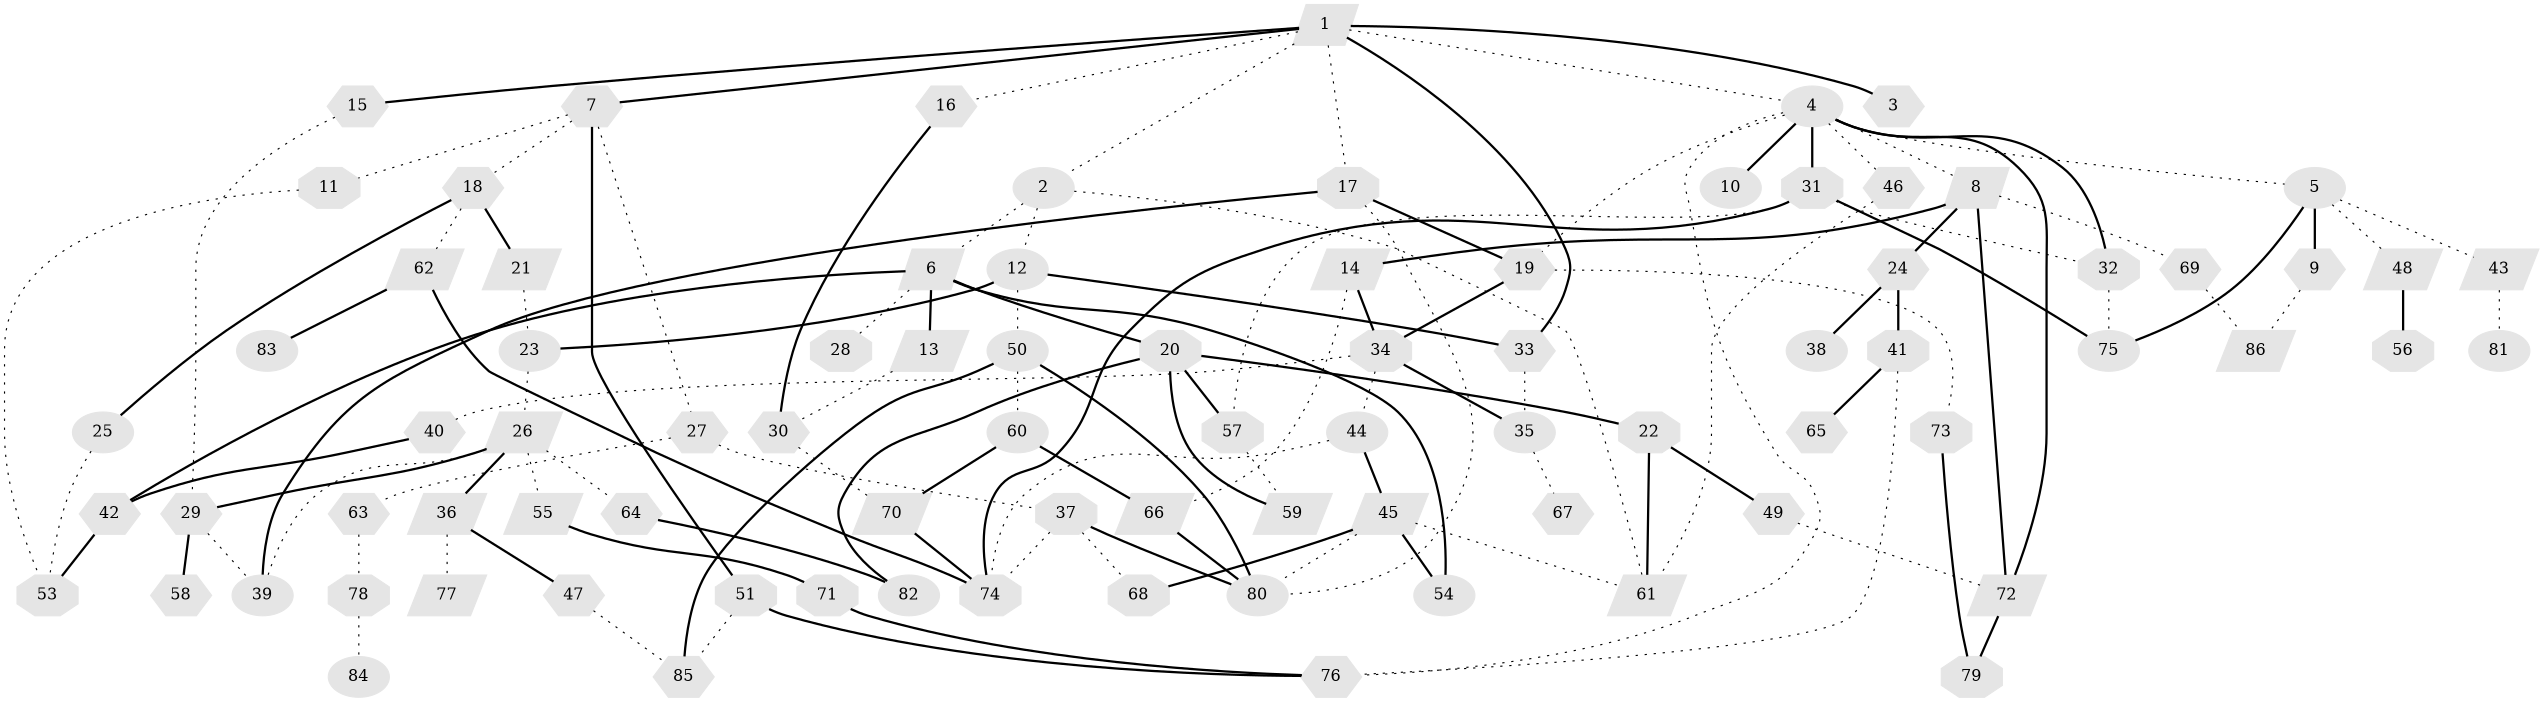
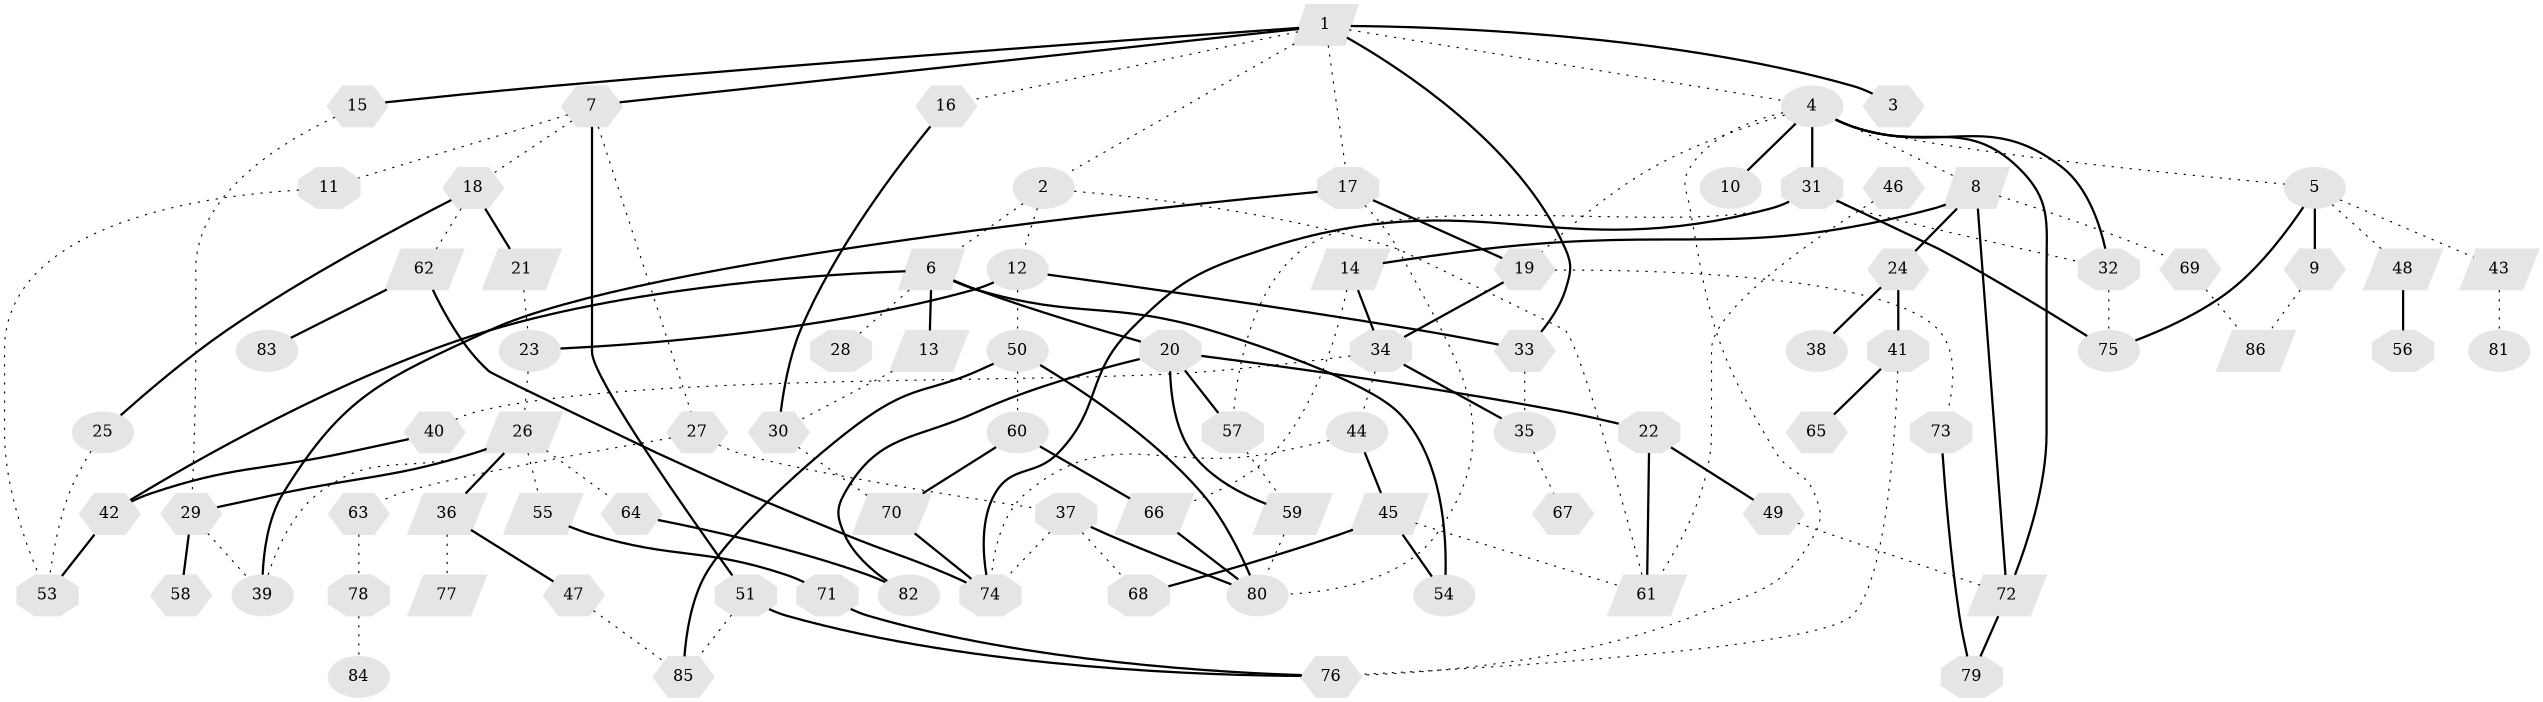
edge "4" -- "46": removed
edge "45" -- "80": now "59" -- "80"
